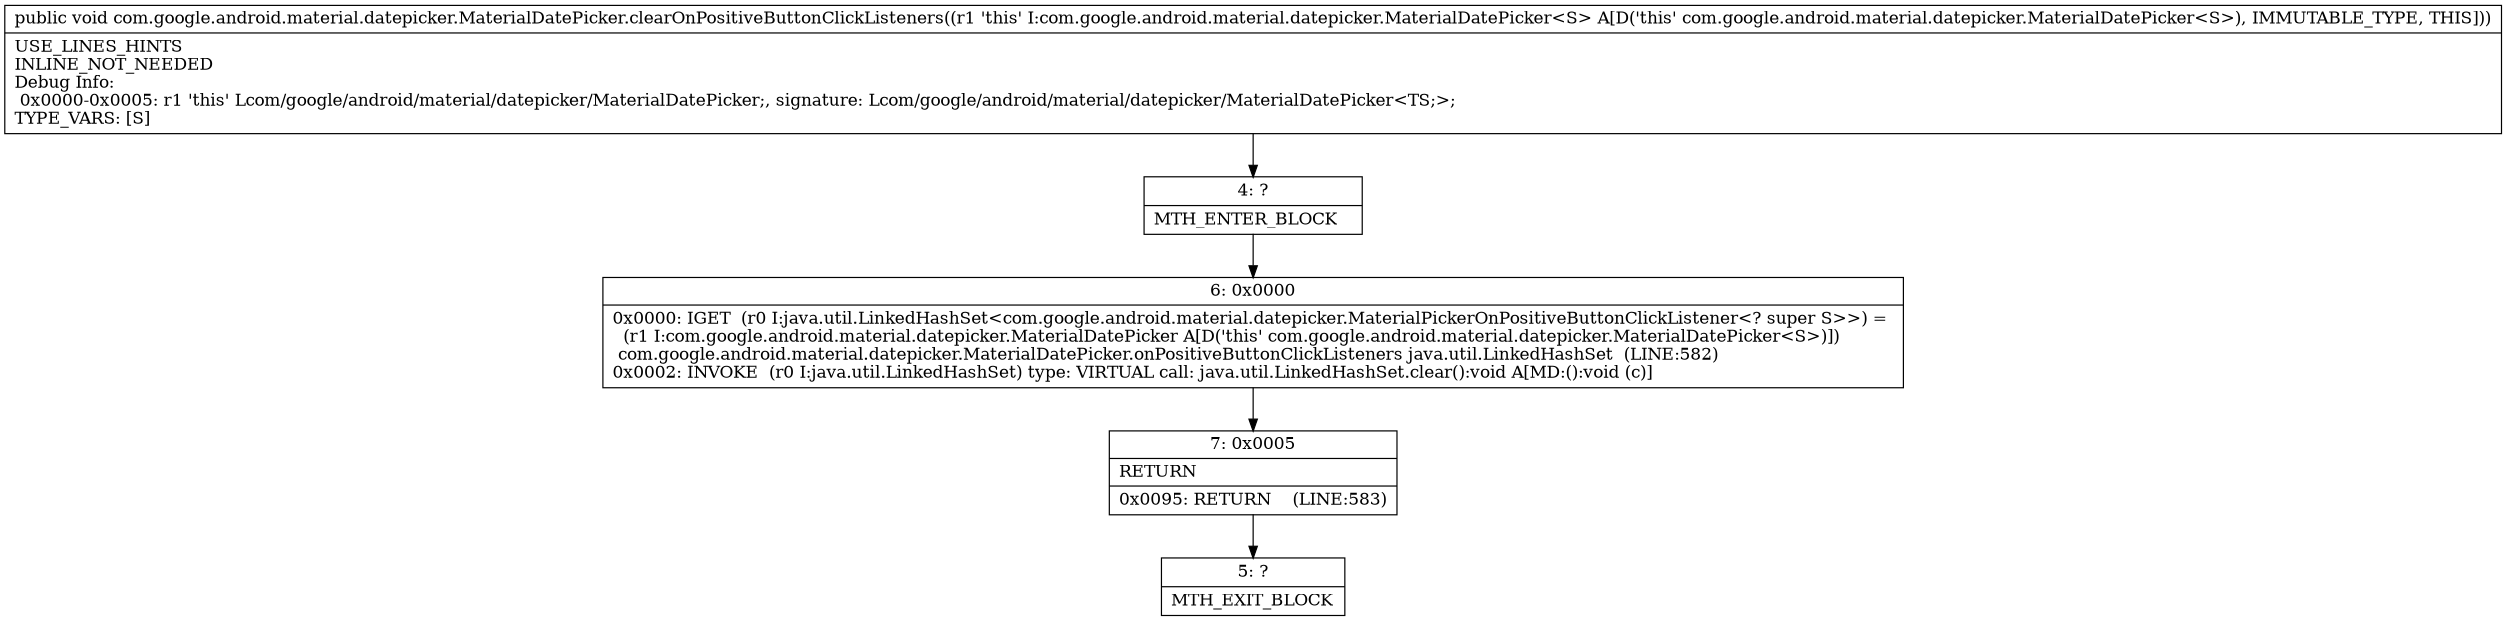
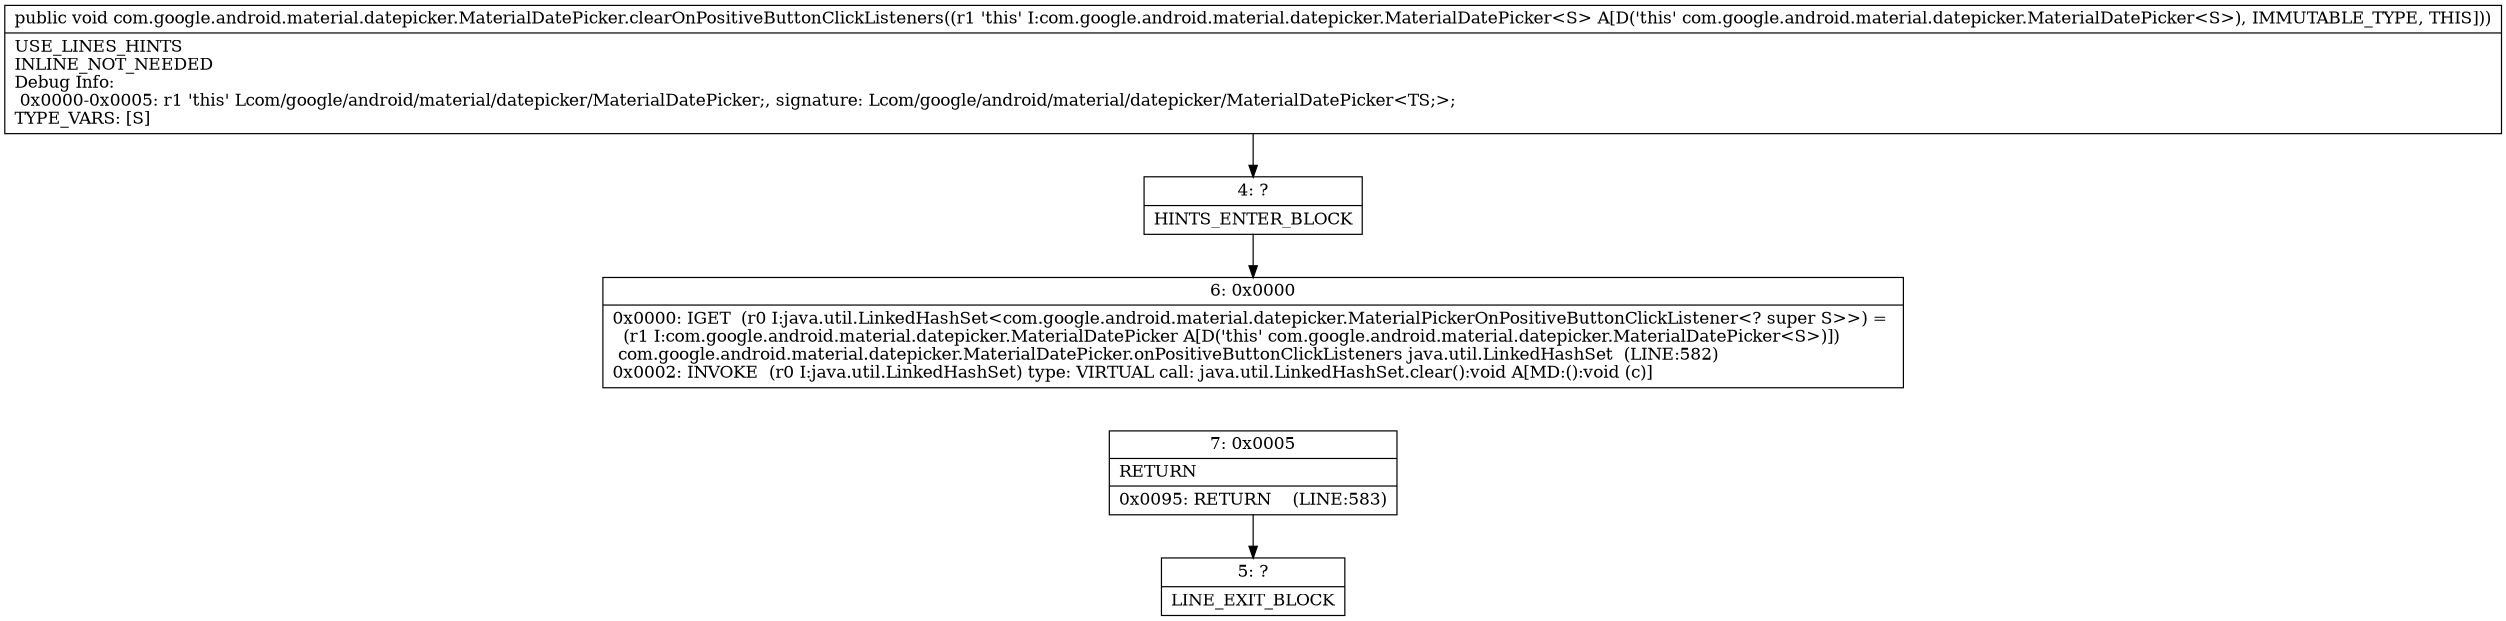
node "4: ?": text "MTH_ENTER_BLOCK" -> "HINTS_ENTER_BLOCK"
edge "6: 0x0000" -> "7: 0x0005": removed
node "5: ?": text "MTH_EXIT_BLOCK" -> "LINE_EXIT_BLOCK"
